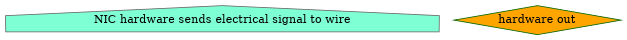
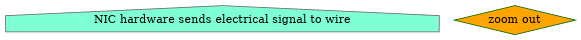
node "hardware out": label "hardware out" -> "zoom out"
